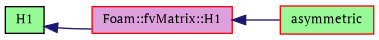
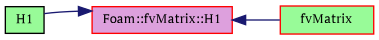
node "asymmetric": label "asymmetric" -> "fvMatrix"
edge "Foam::fvMatrix::H1" -> "H1": reversed
